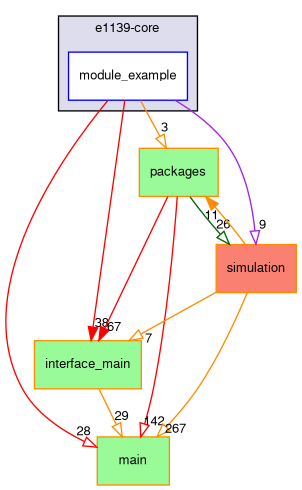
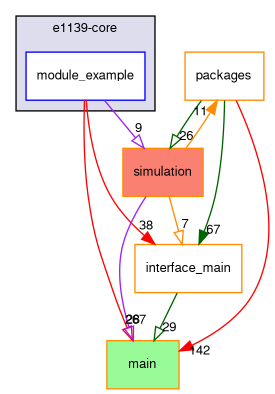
edge "module_example" -> "packages": removed
node "packages": fillcolor palegreen -> white
edge "packages" -> "interface_main": color red -> darkgreen
edge "packages" -> "main": arrowhead onormal -> normal
edge "simulation" -> "main": color darkorange -> purple
node "interface_main": fillcolor palegreen -> white
edge "interface_main" -> "main": color darkorange -> darkgreen
